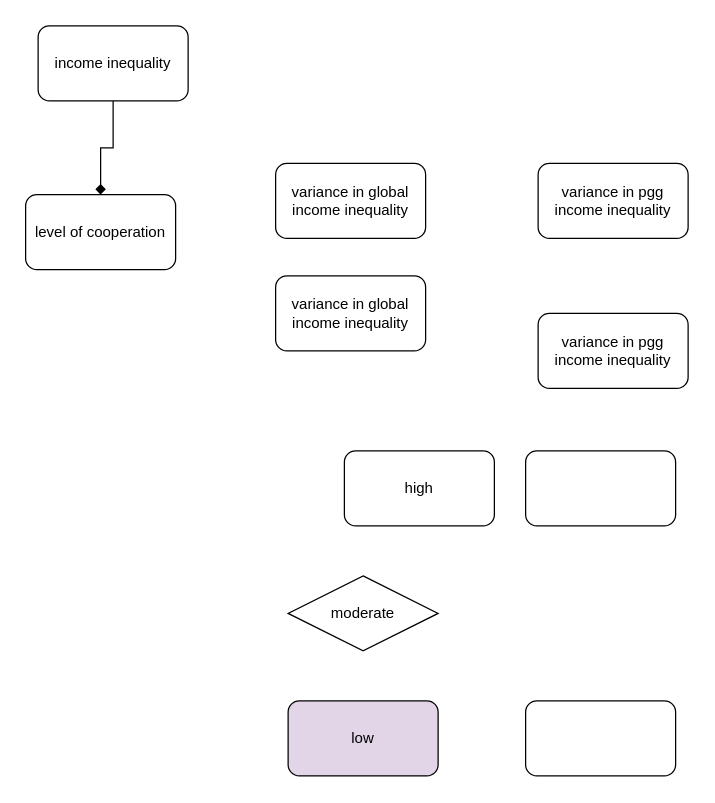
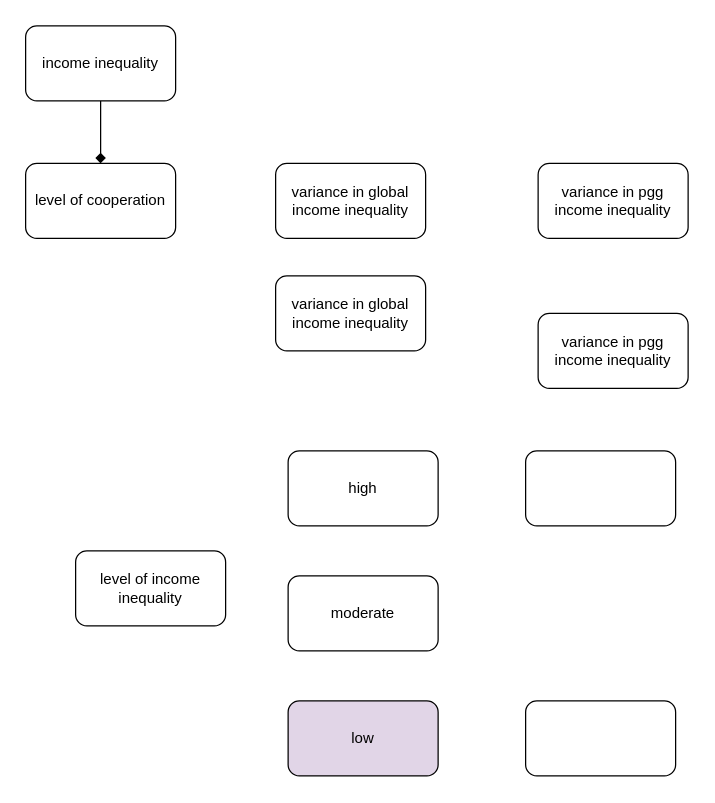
node "income inequality": moved (113, 63) -> (101, 63)
node "level of cooperation": moved (101, 232) -> (101, 201)
node "high": moved (419, 488) -> (363, 488)
node "level of income inequality": added
node "moderate": shape diamond -> rounded rectangle
